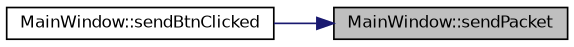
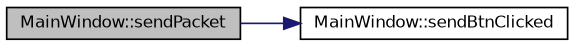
edge "MainWindow::sendBtnClicked" -> "MainWindow::sendPacket": reversed
